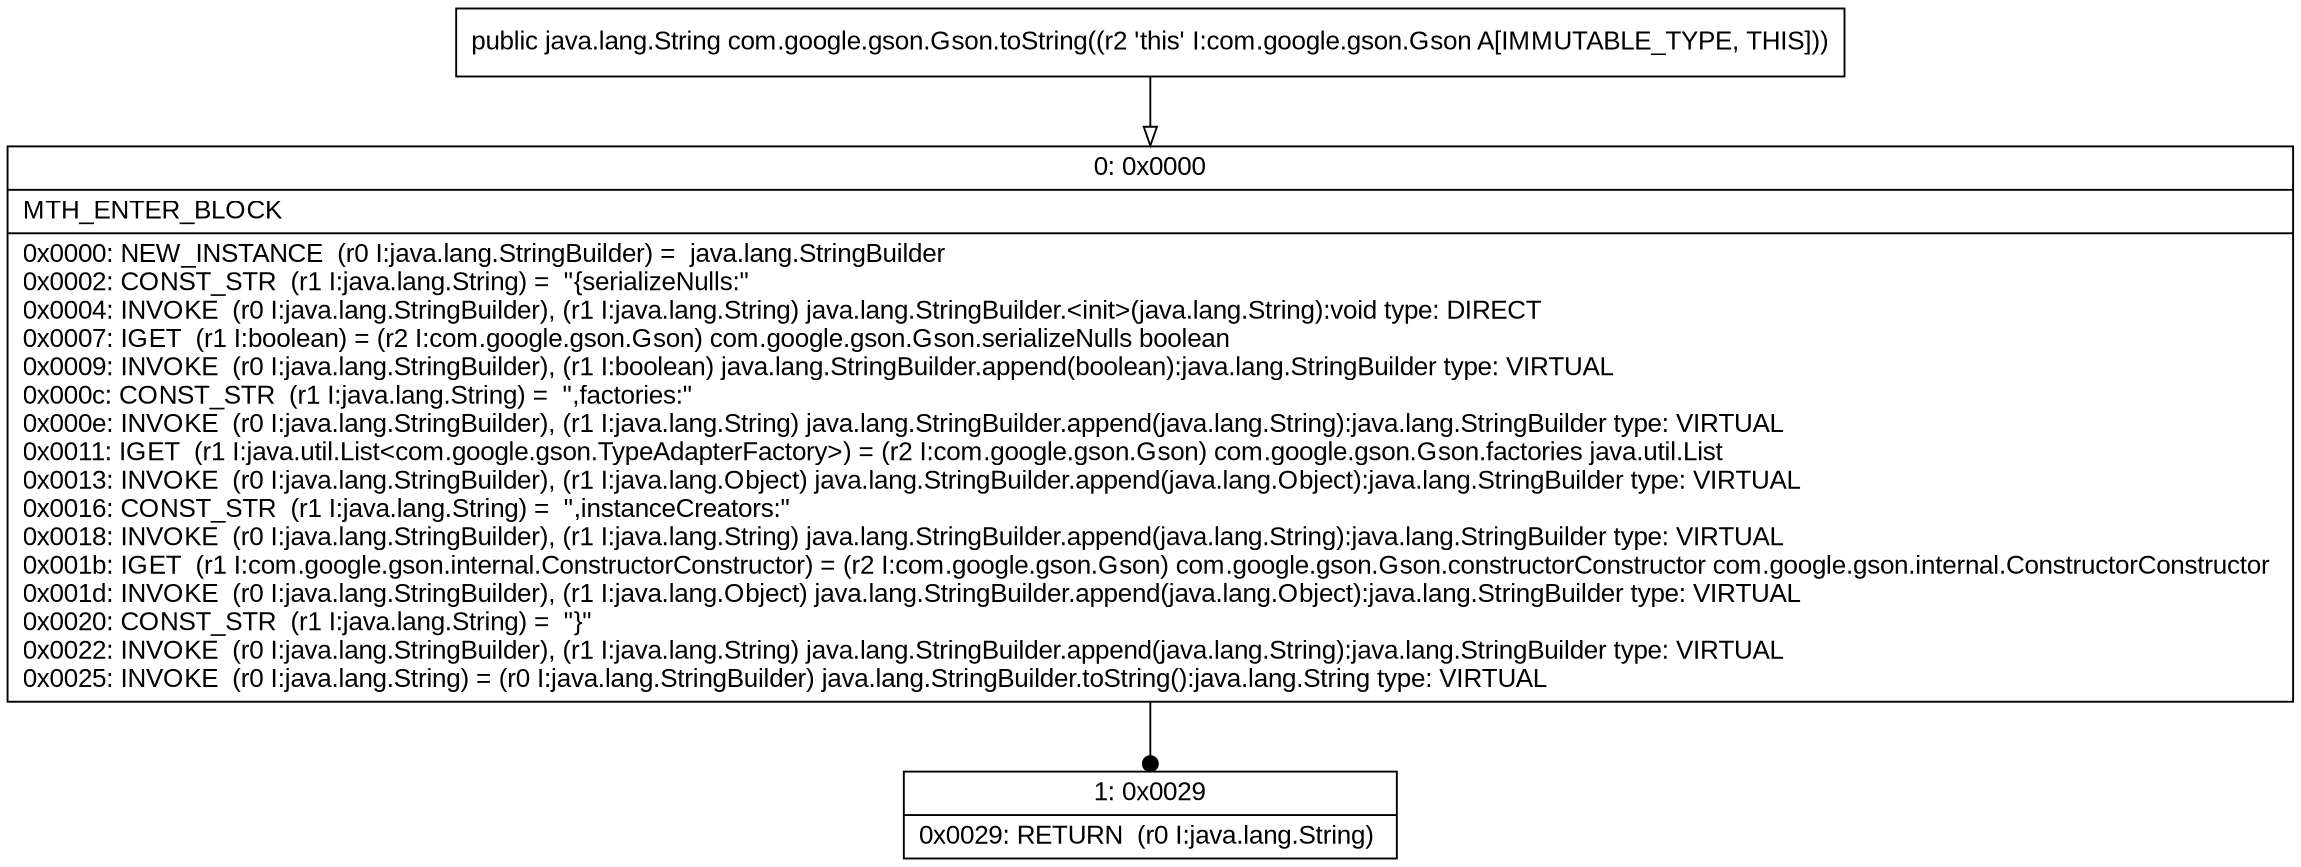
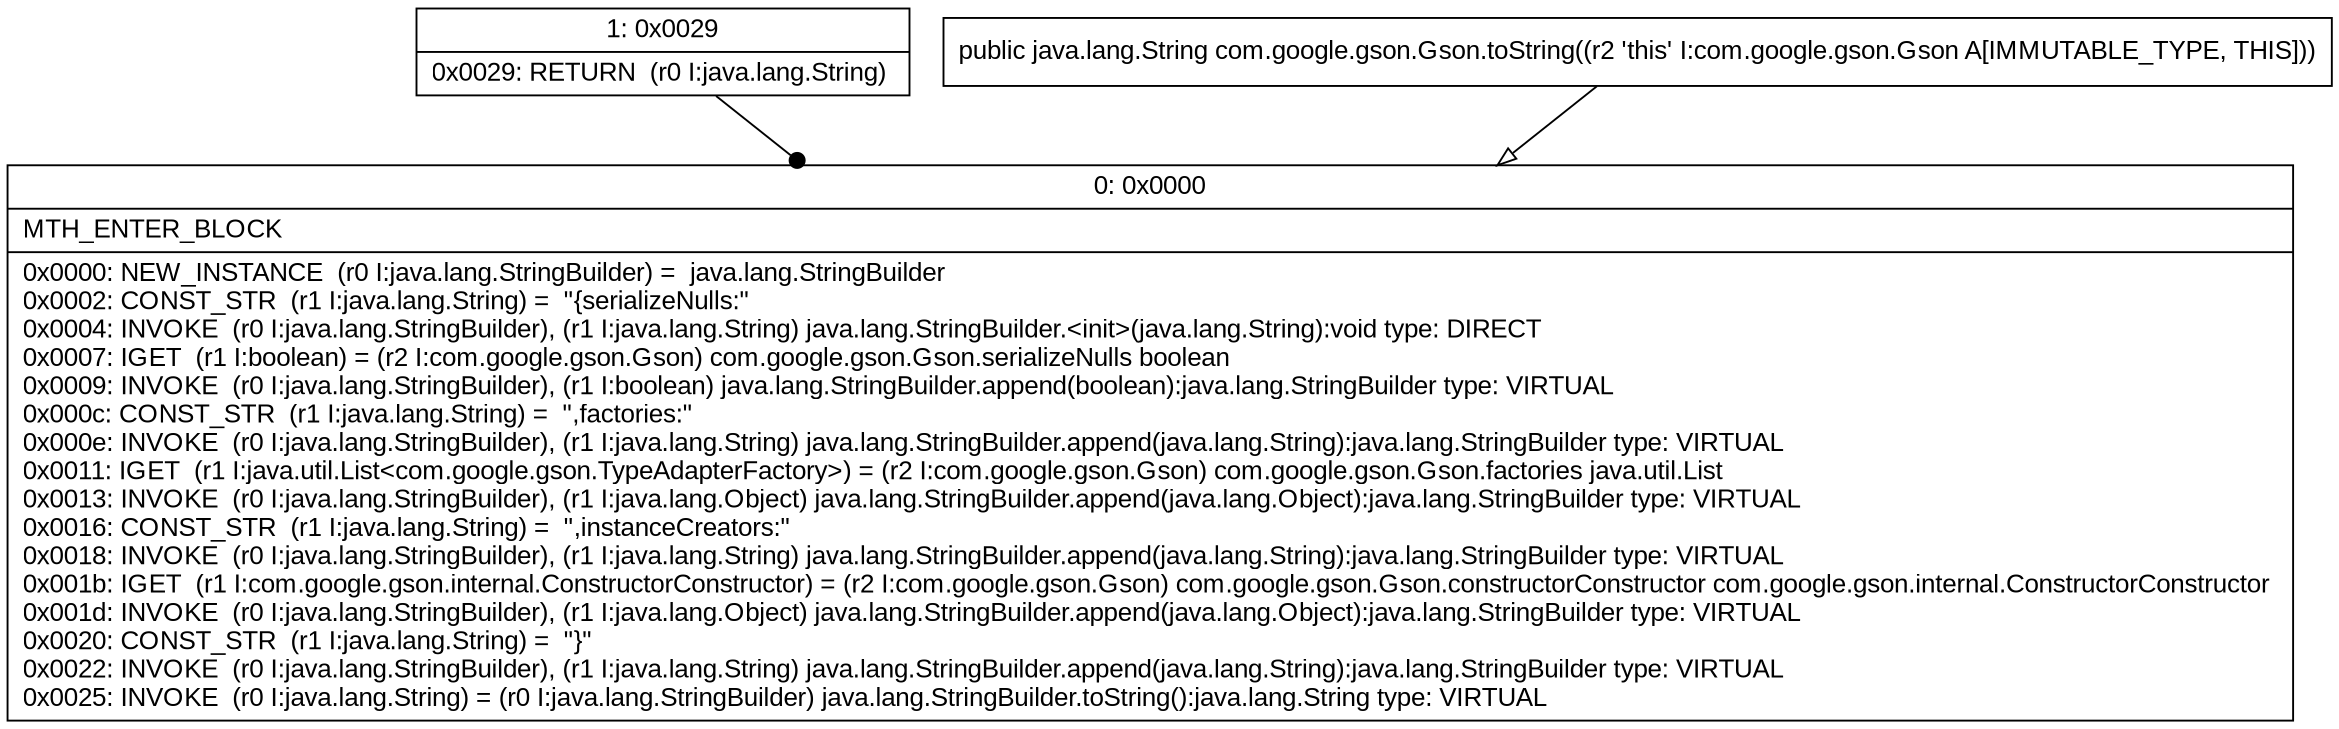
edge "0: 0x0000" -> "1: 0x0029": reversed
